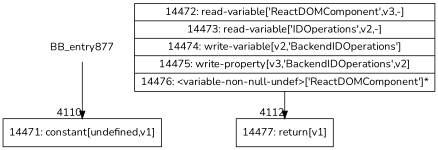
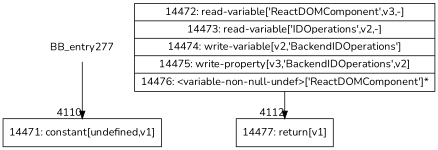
node "BB_entry877": label "BB_entry877" -> "BB_entry277"
